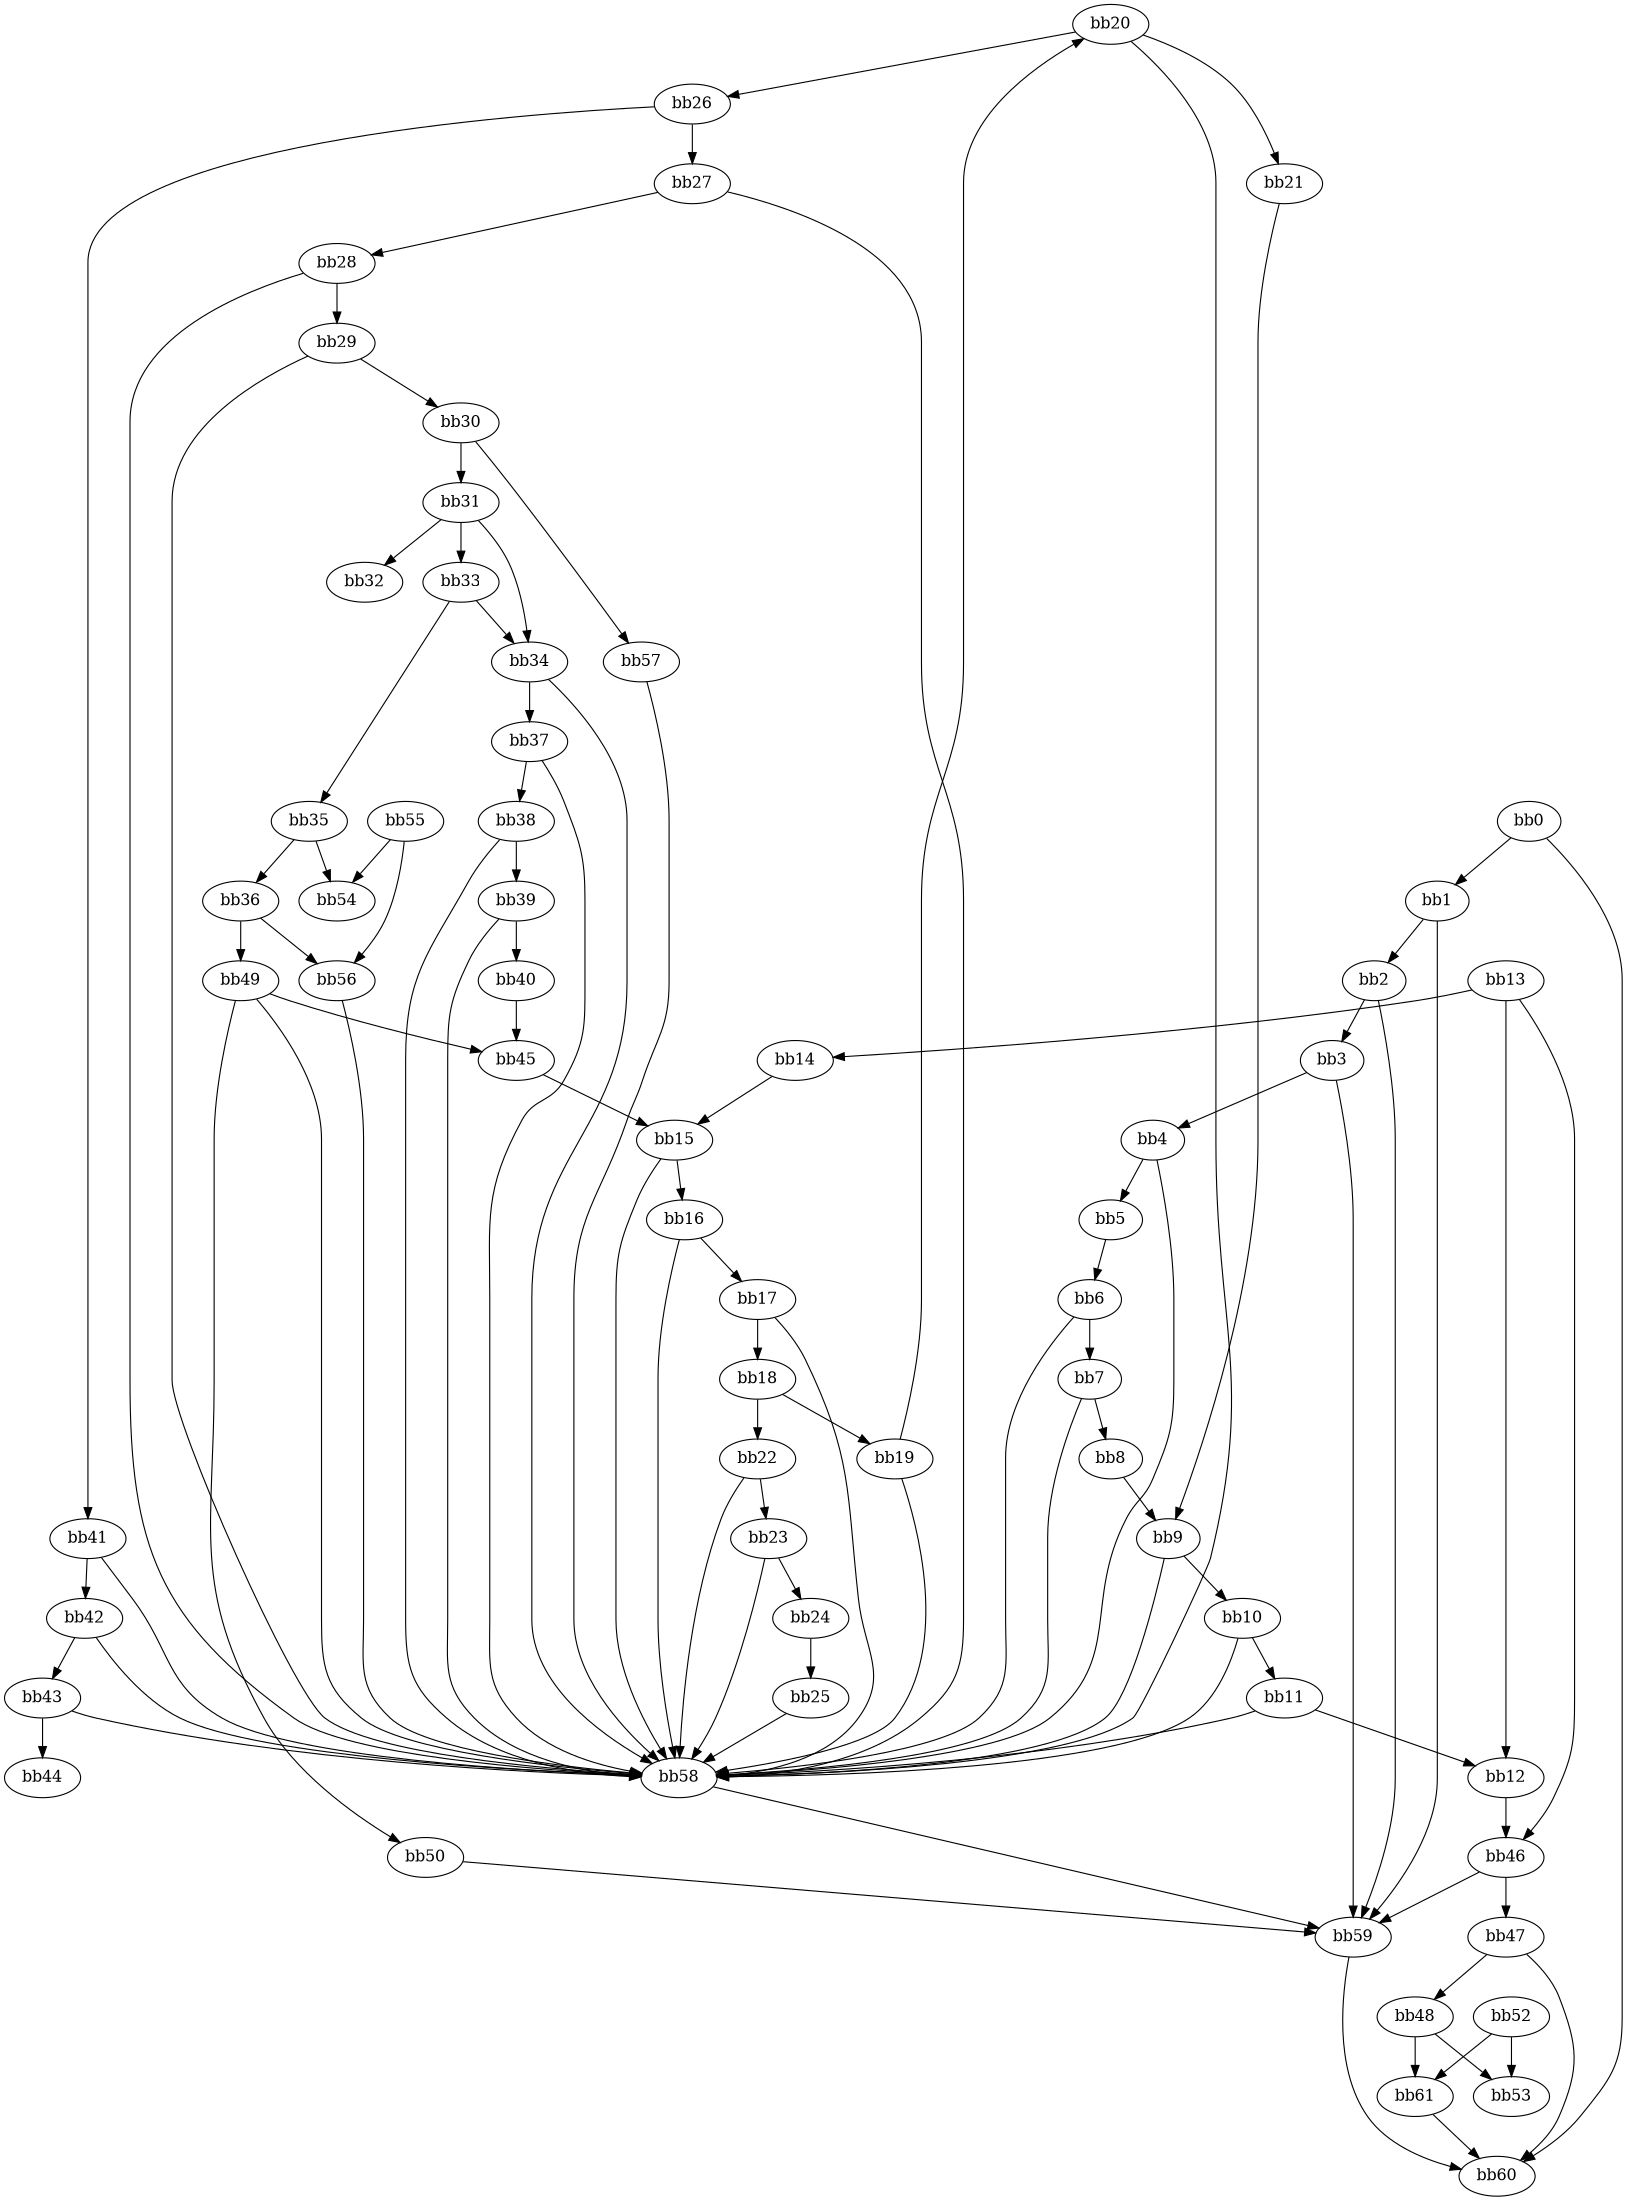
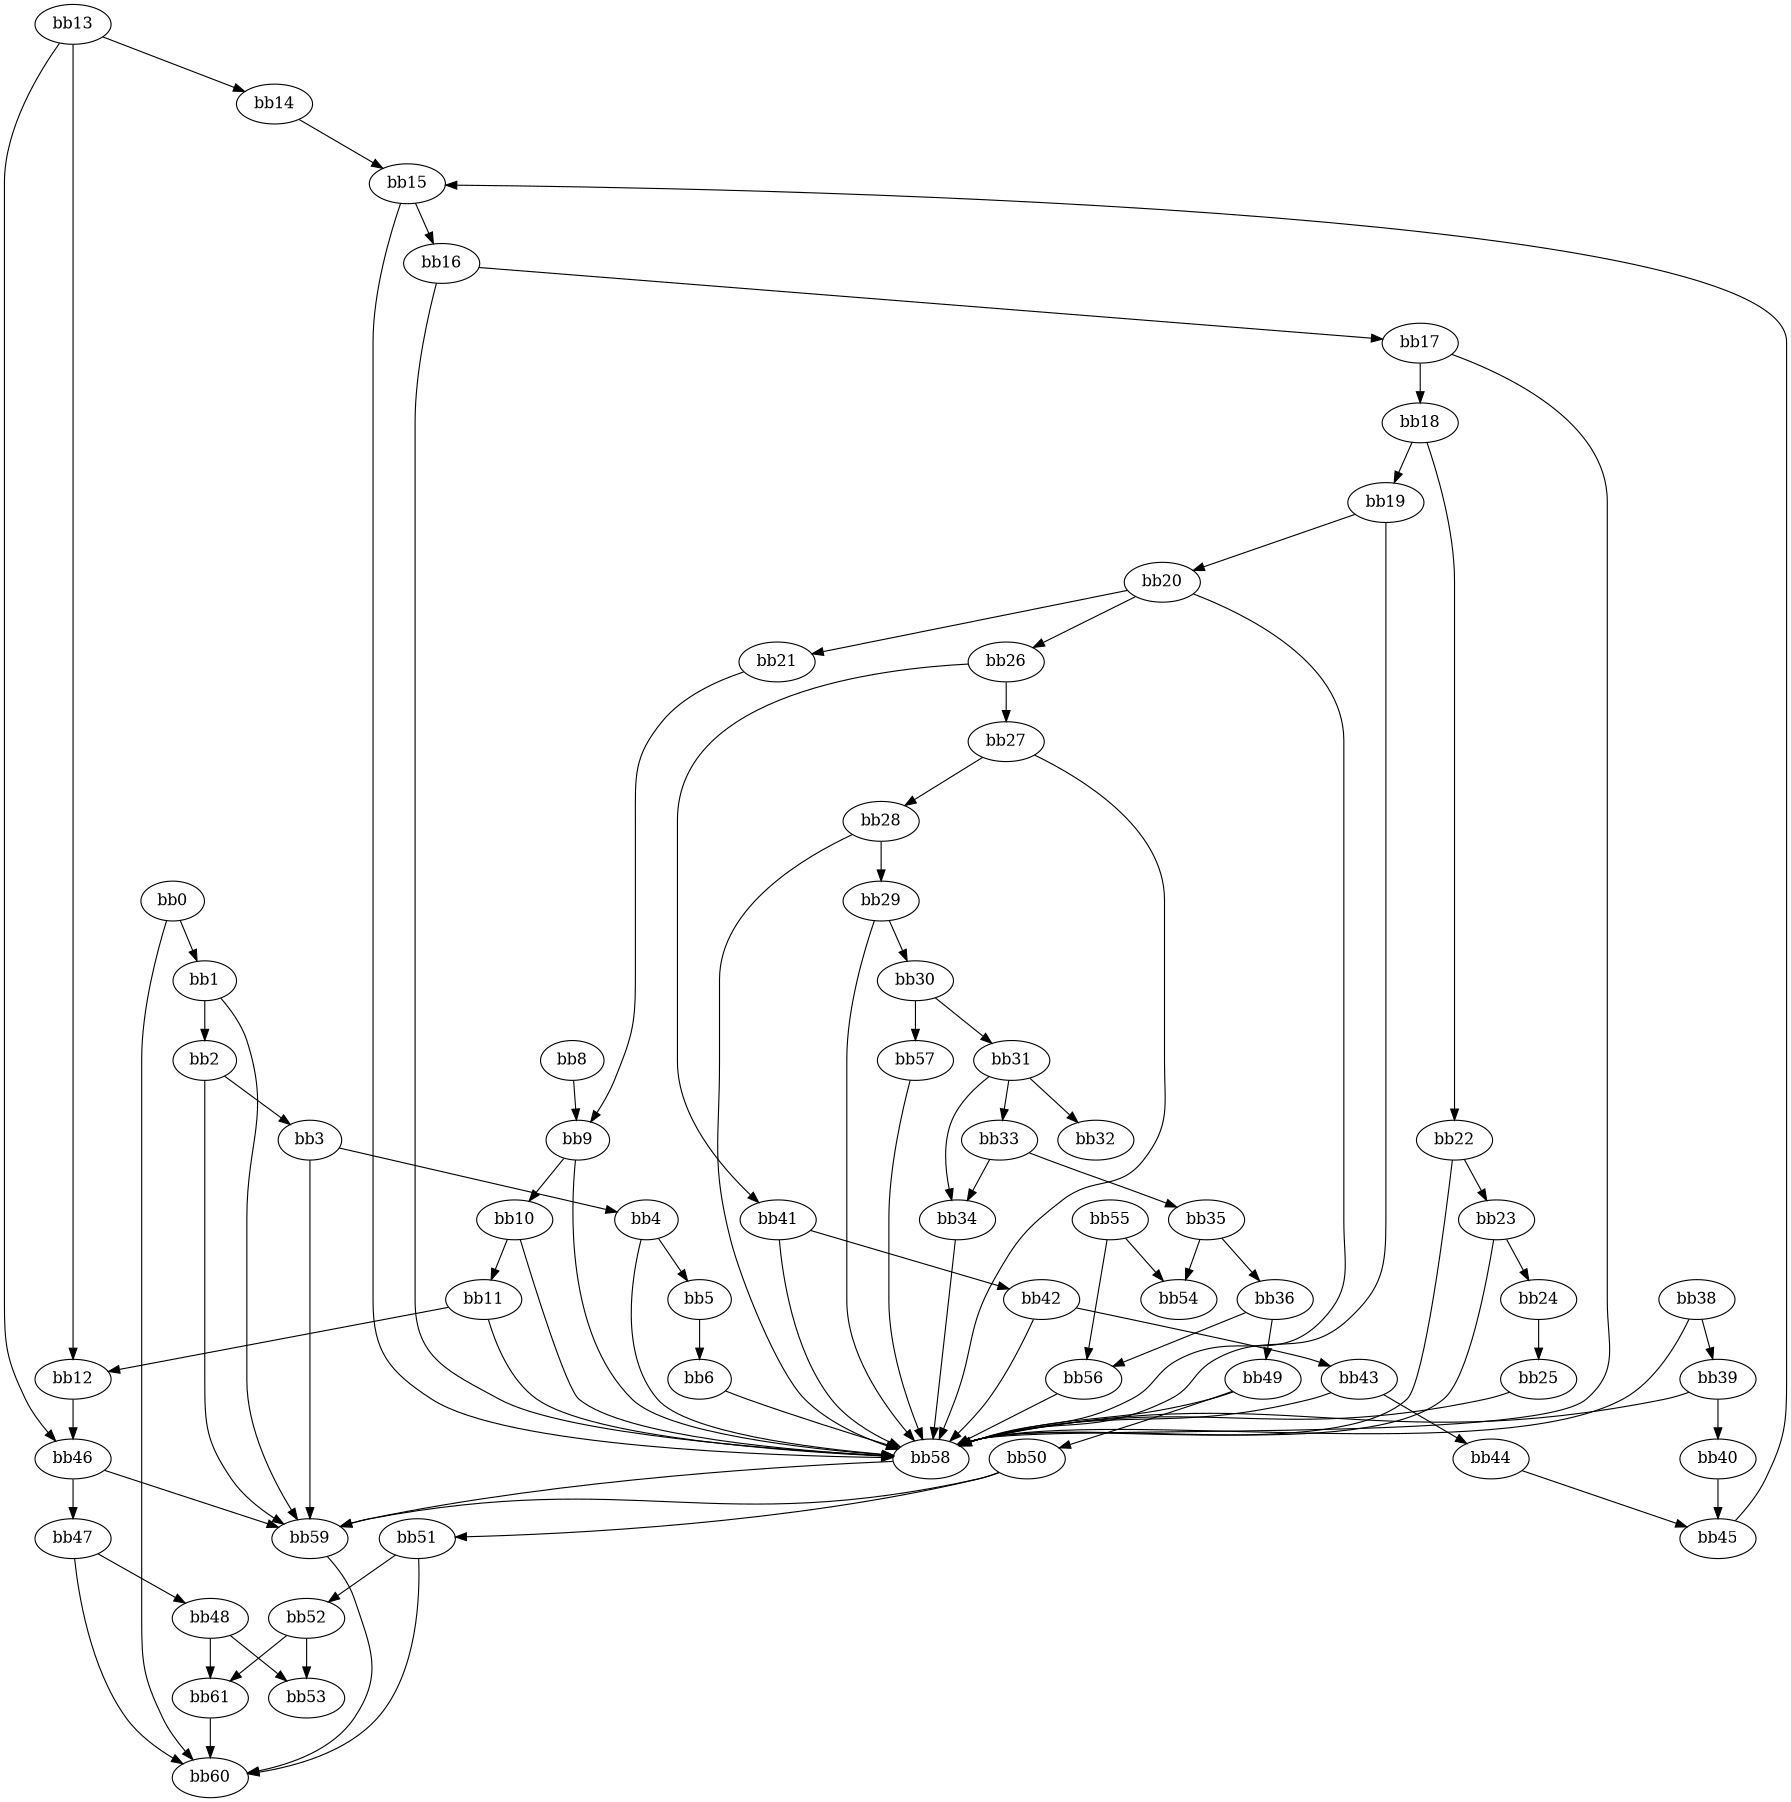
node "bb37": removed
edge "bb49" -> "bb45": now "bb44" -> "bb45"
node "bb7": removed
node "bb51": added
